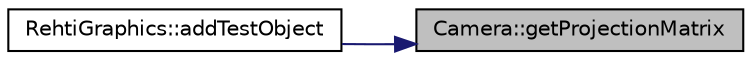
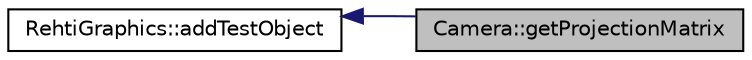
edge "RehtiGraphics::addTestObject" -> "Camera::getProjectionMatrix": reversed
